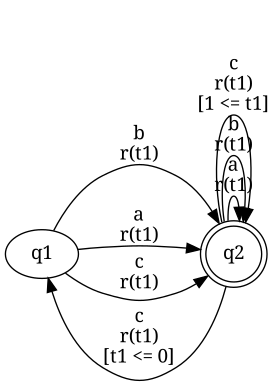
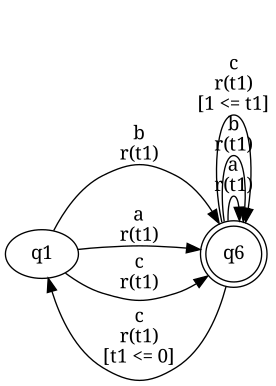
node "q2": label "q2" -> "q6"
